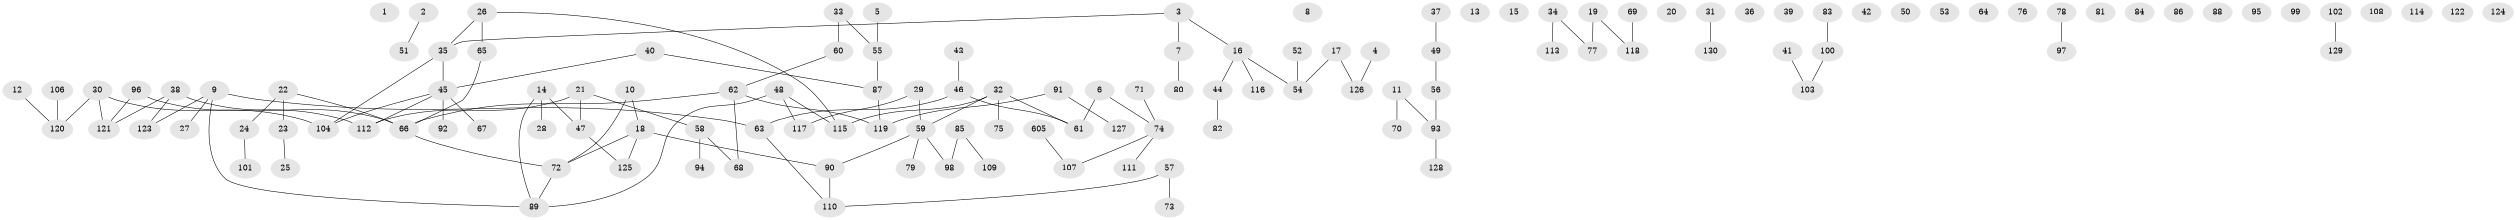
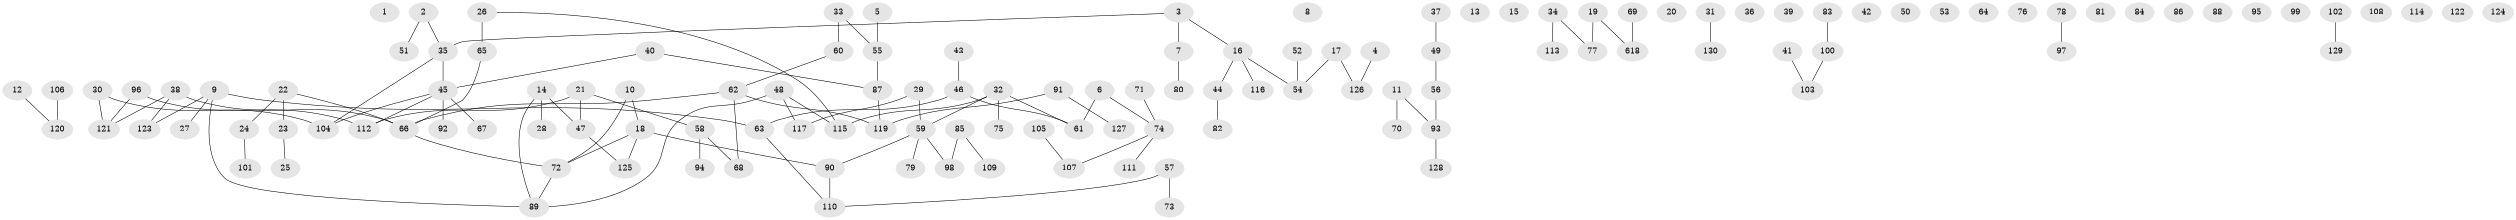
edge "26" -- "35": now "2" -- "35"
node "118": label "118" -> "618"
edge "30" -- "120": removed
node "605": label "605" -> "105"
